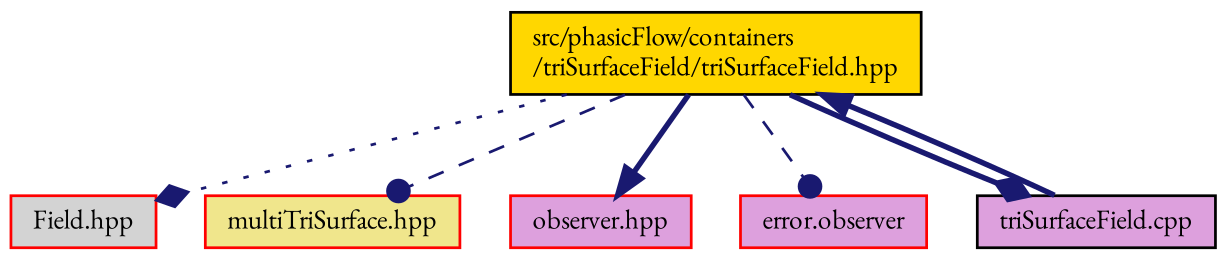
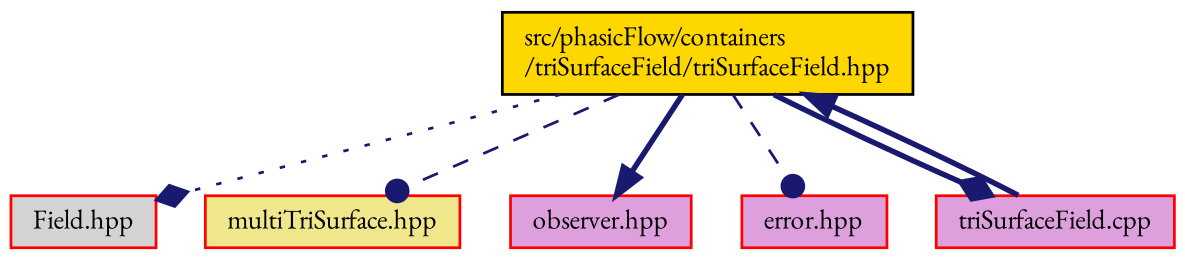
node "error.observer": label "error.observer" -> "error.hpp"
node "triSurfaceField.cpp": color black -> red
